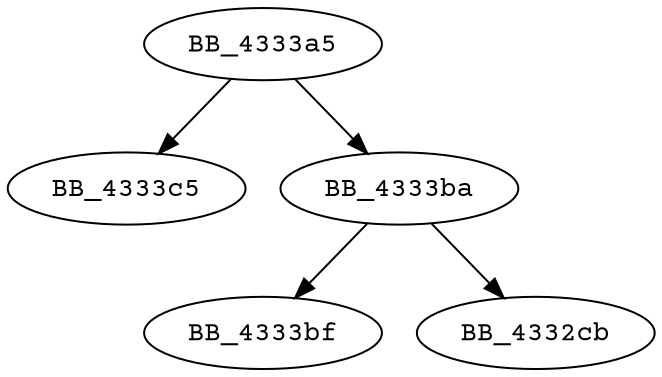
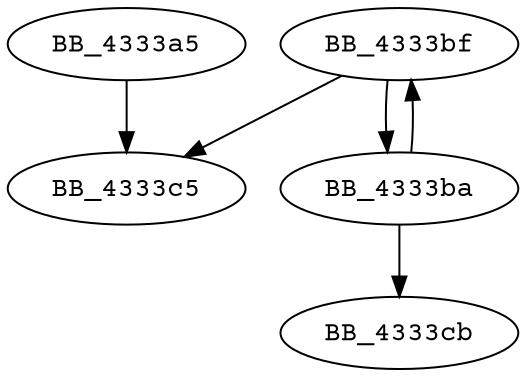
edge "BB_4333a5" -> "BB_4333ba": now "BB_4333bf" -> "BB_4333ba"
edge "BB_4333bf" -> "BB_4333c5": added
node "BB_4332cb": label "BB_4332cb" -> "BB_4333cb"
